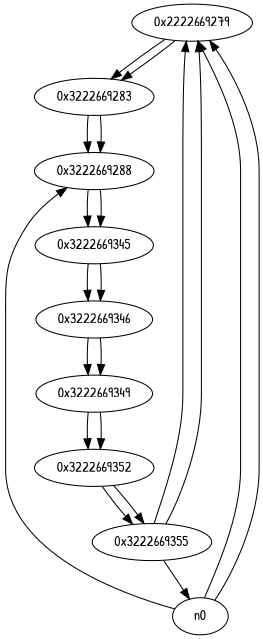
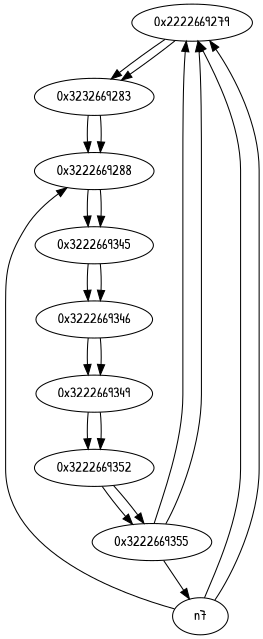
node "0x3222669283": label "0x3222669283" -> "0x3232669283"
node "n0": label "n0" -> "n7"
